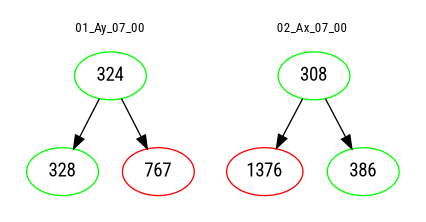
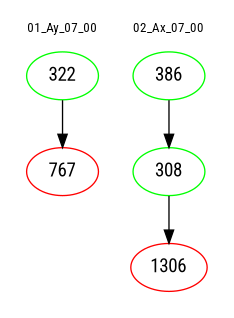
node "324": label "324" -> "322"
edge "308" -> "386": reversed
node "328": removed
node "1376": label "1376" -> "1306"
